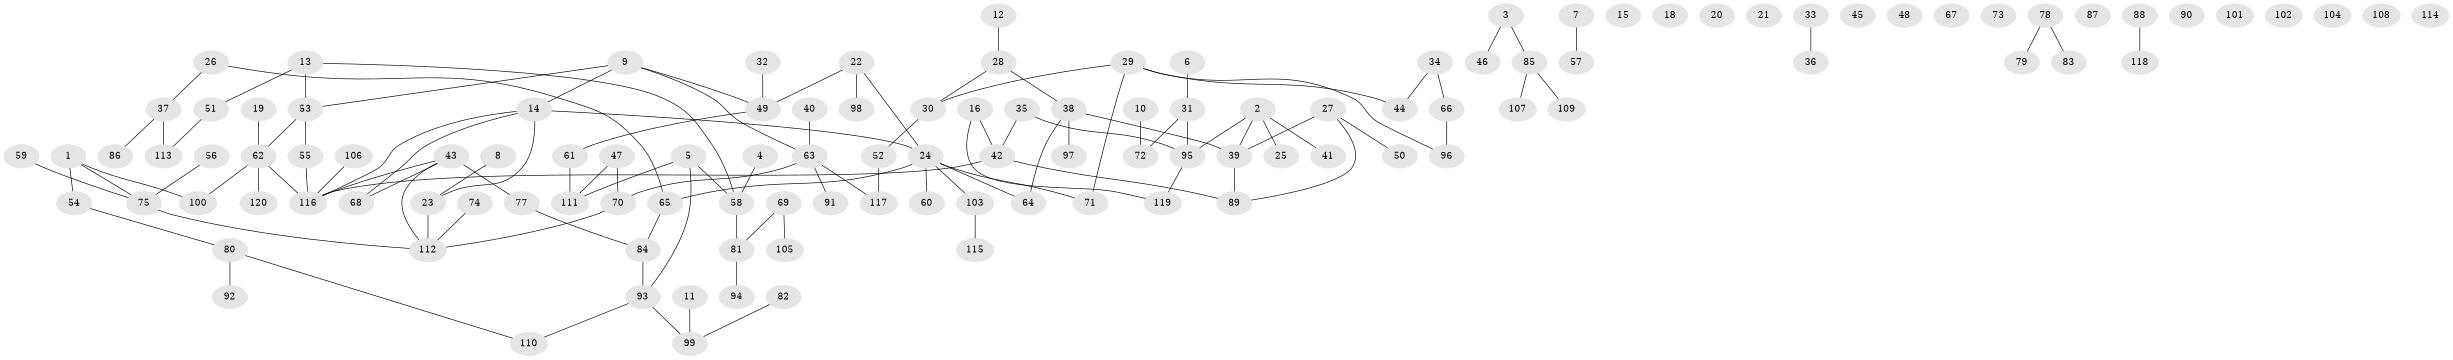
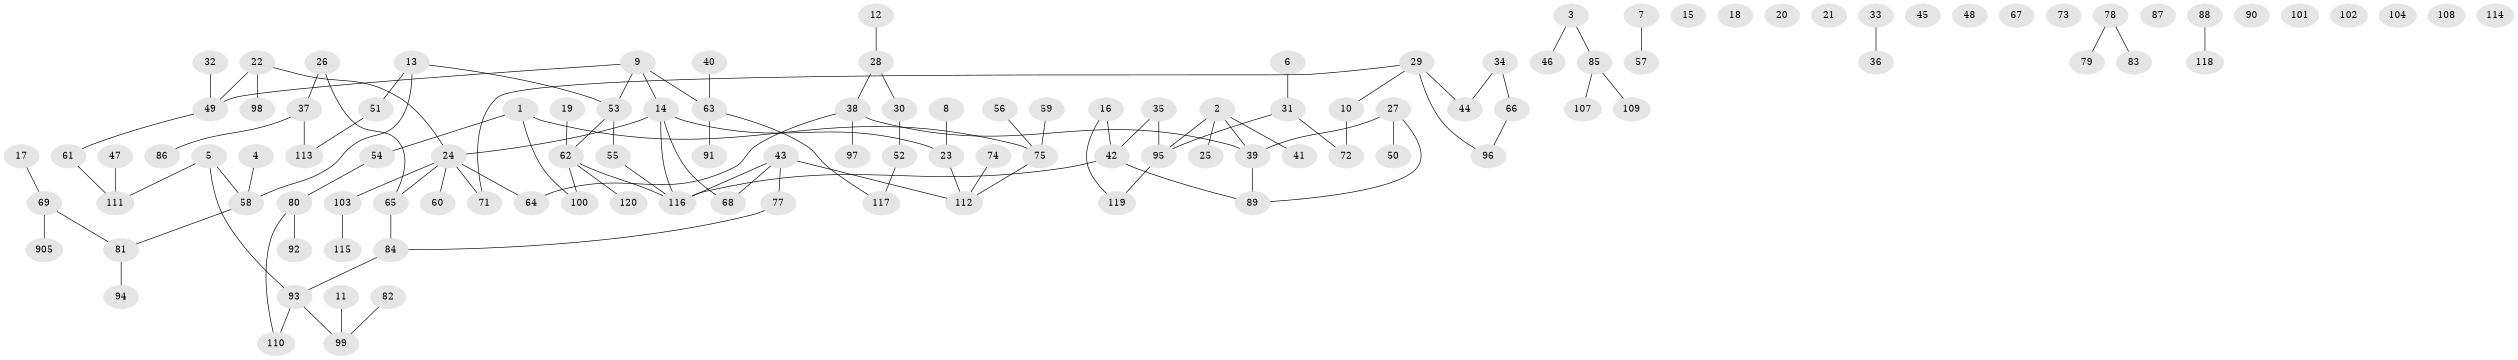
edge "29" -- "30": now "29" -- "10"
node "17": added
node "106": removed
node "70": removed
node "105": label "105" -> "905"
